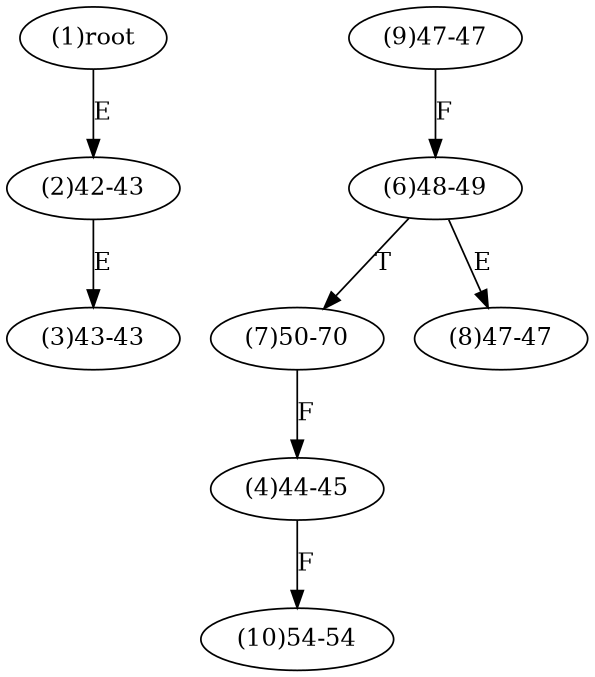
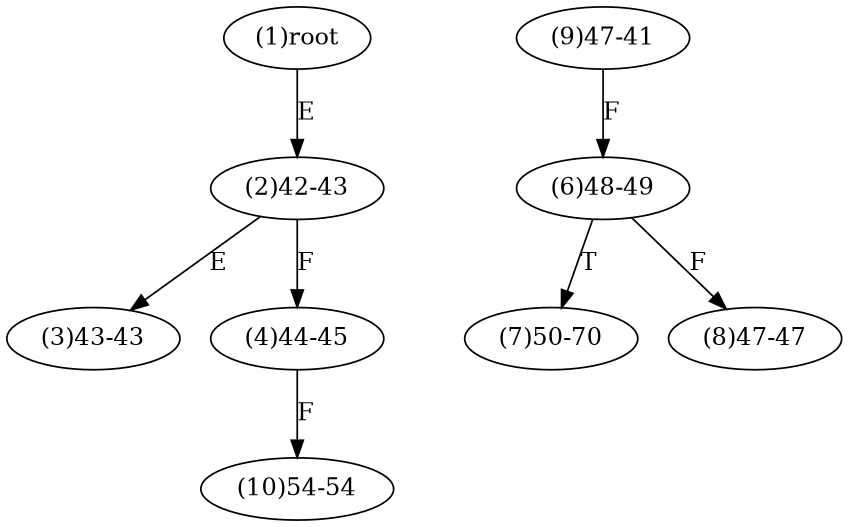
node "(9)47-47": label "(9)47-47" -> "(9)47-41"
edge "(6)48-49" -> "(8)47-47": label "E" -> "F"
edge "(7)50-70" -> "(4)44-45": now "(2)42-43" -> "(4)44-45"
